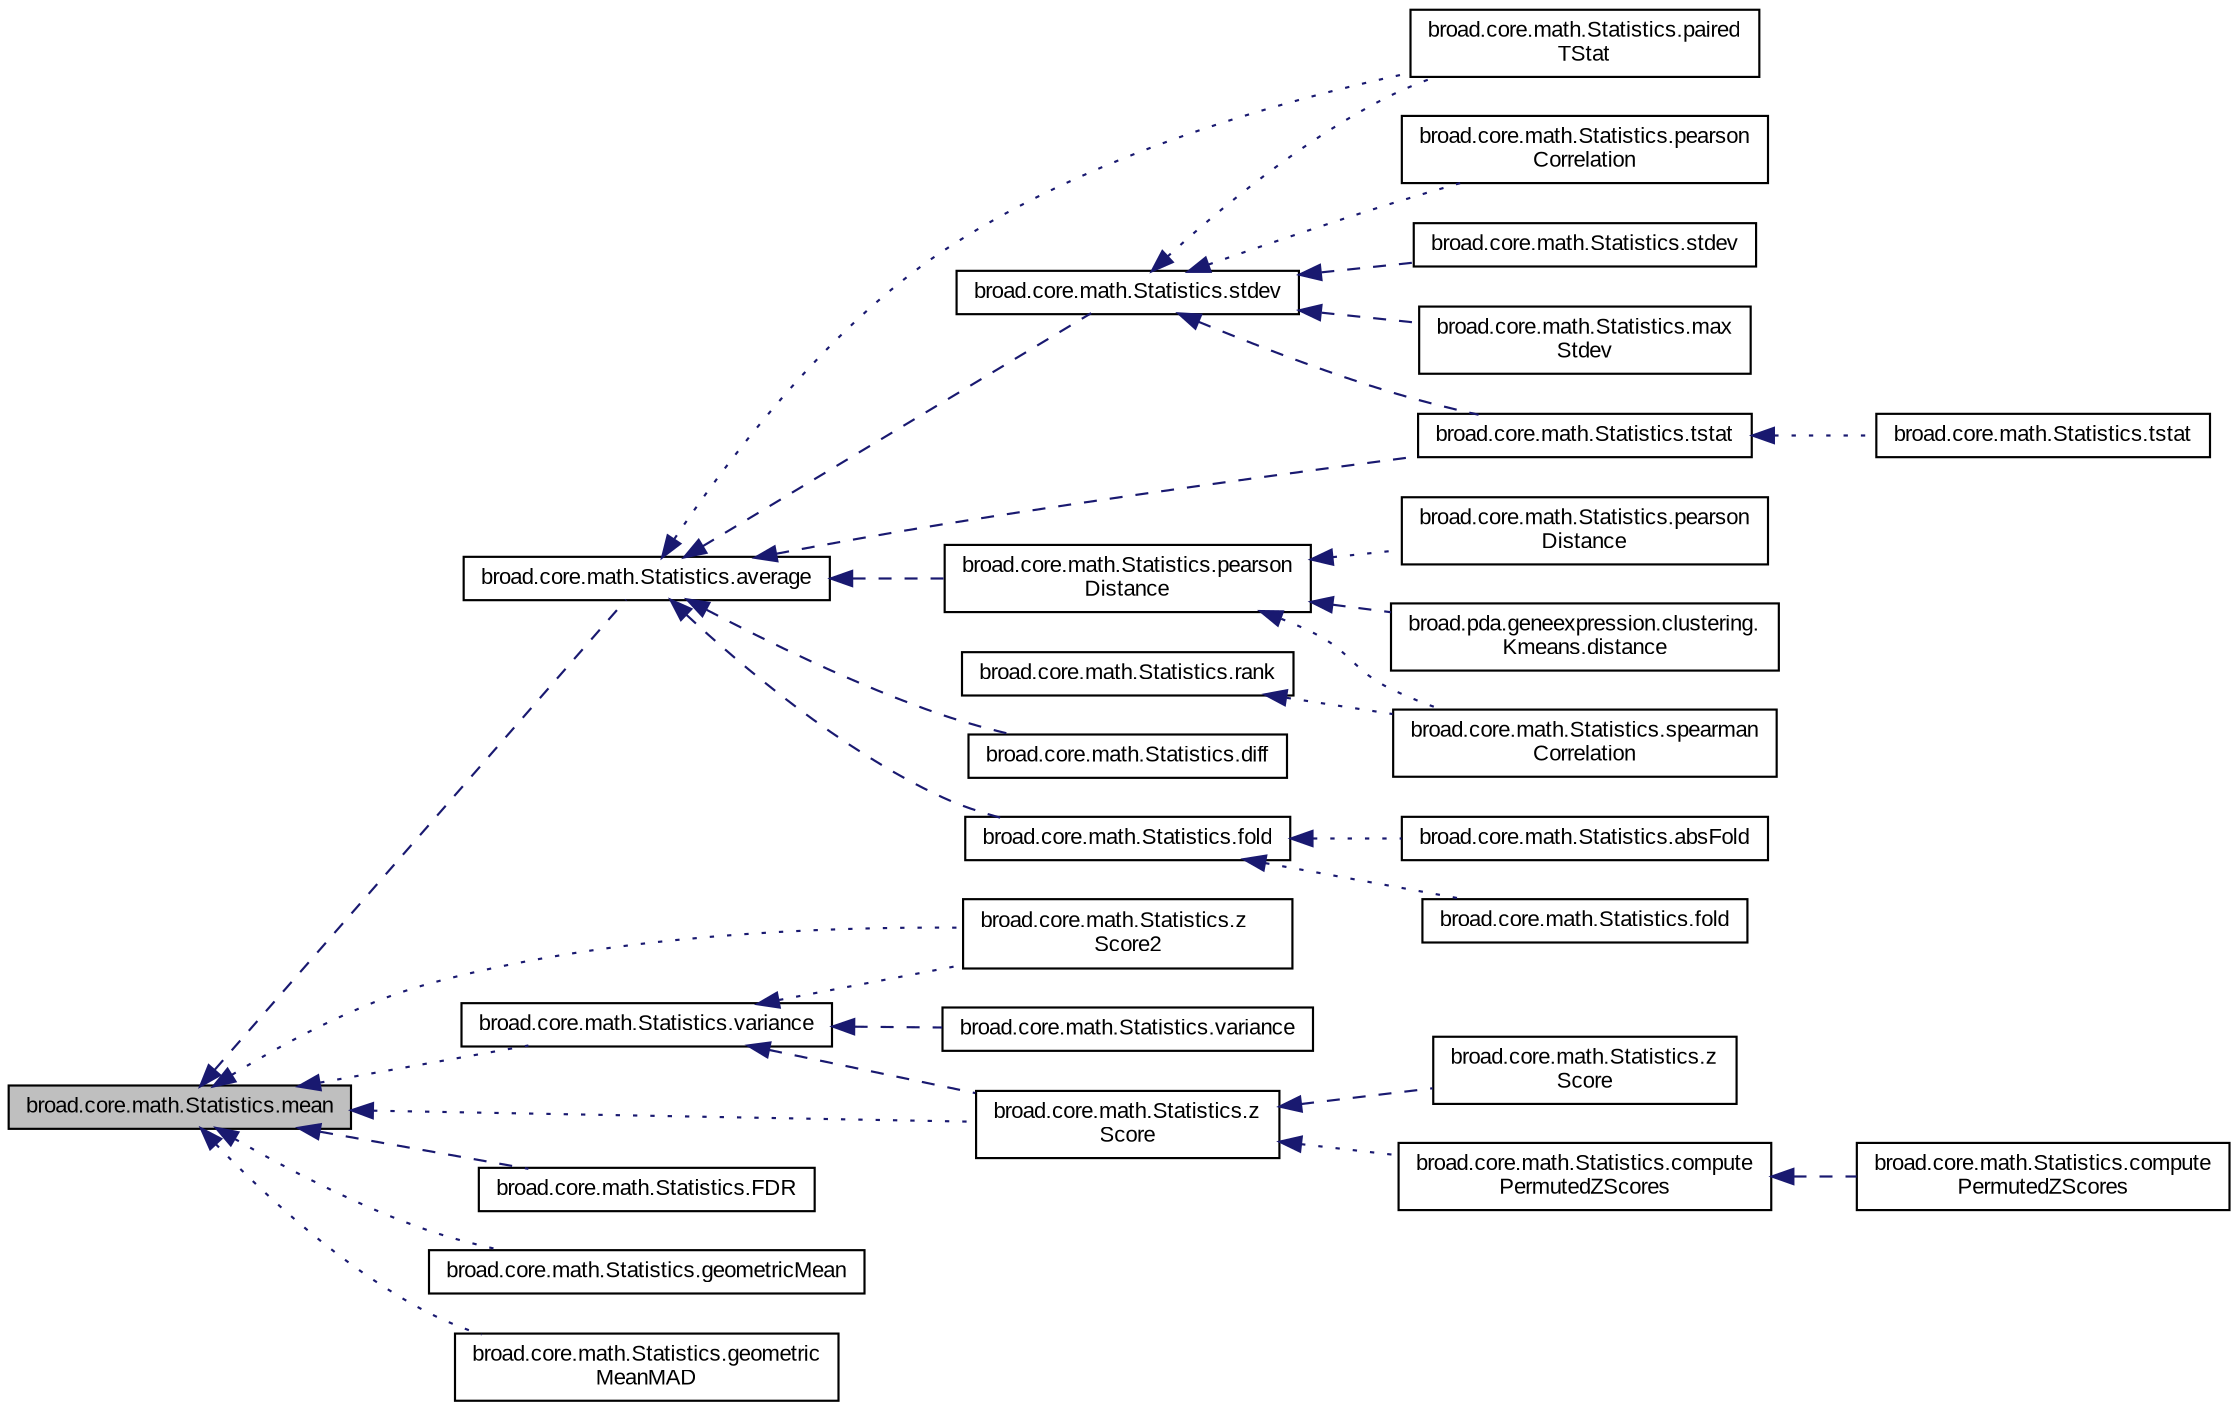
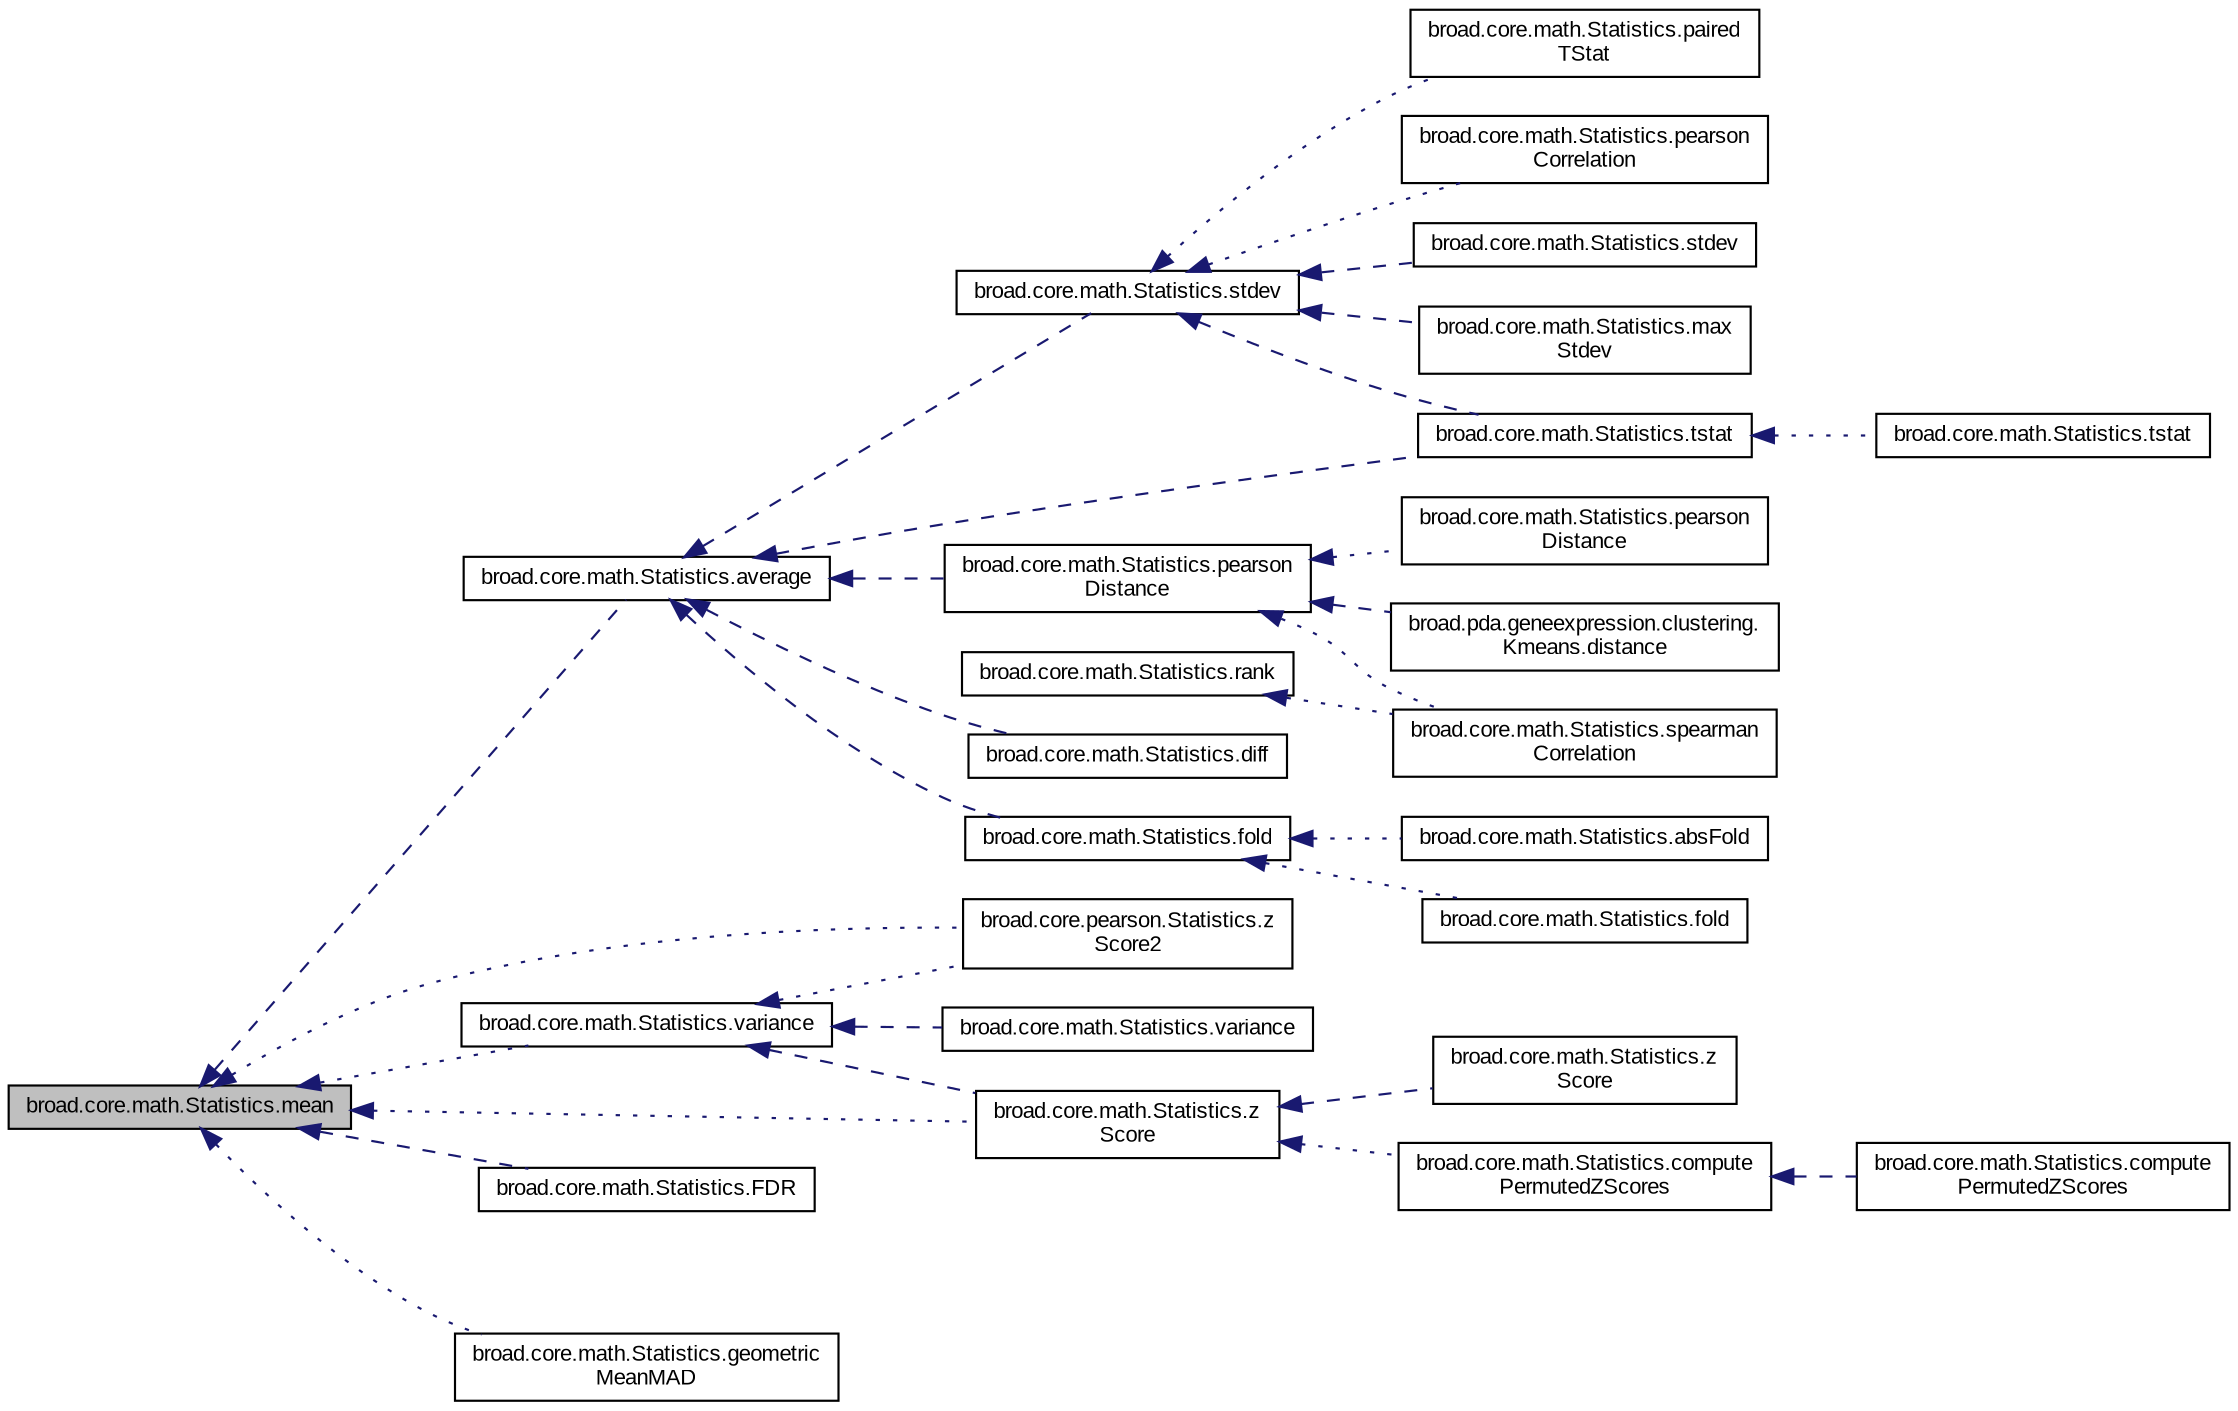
edge "broad.core.math.Statistics.paired TStat" -> "broad.core.math.Statistics.average": removed
node "broad.core.math.Statistics.z Score2": label "broad.core.math.Statistics.z Score2" -> "broad.core.pearson.Statistics.z Score2"
node "broad.core.math.Statistics.geometricMean": removed
